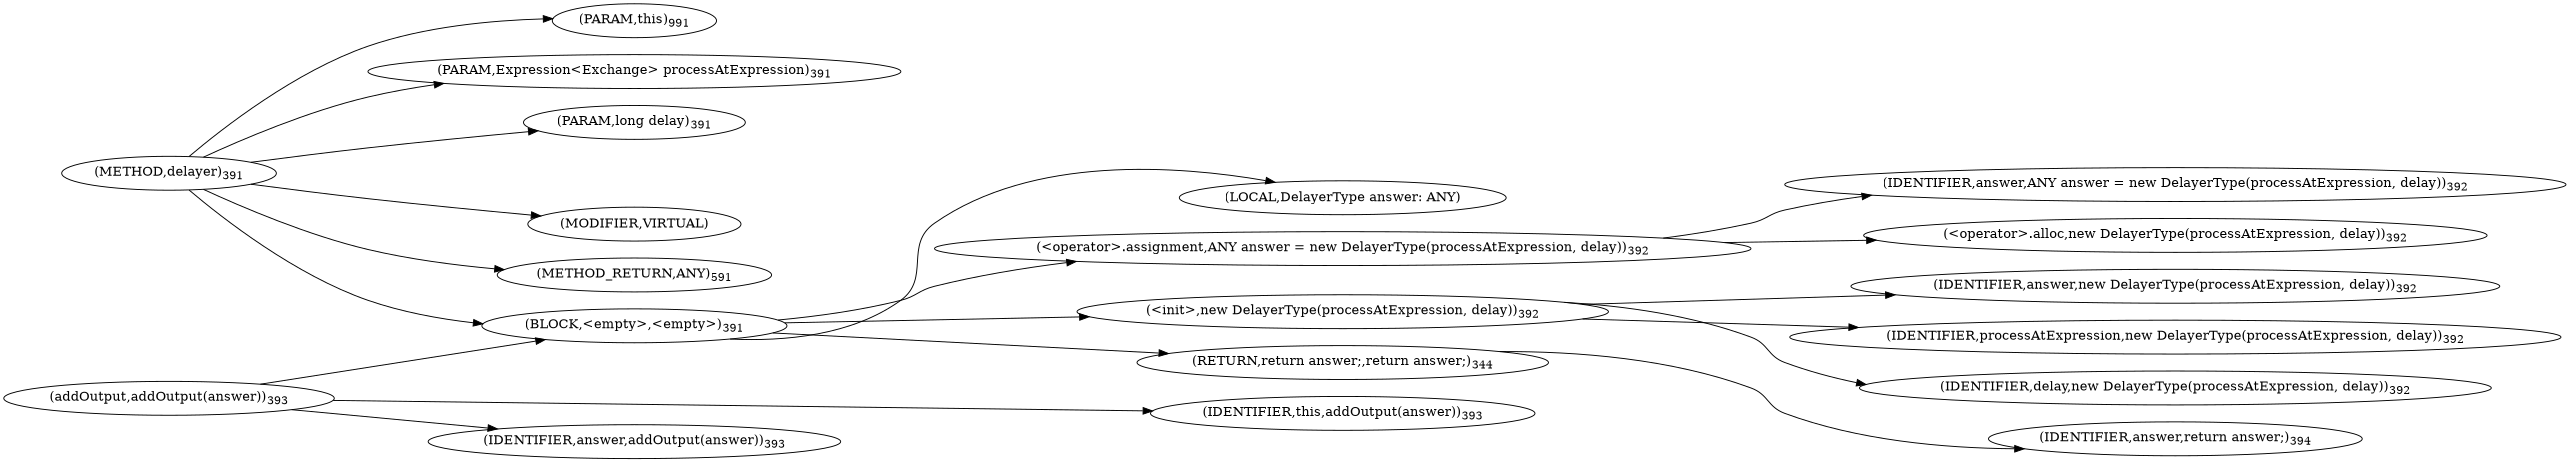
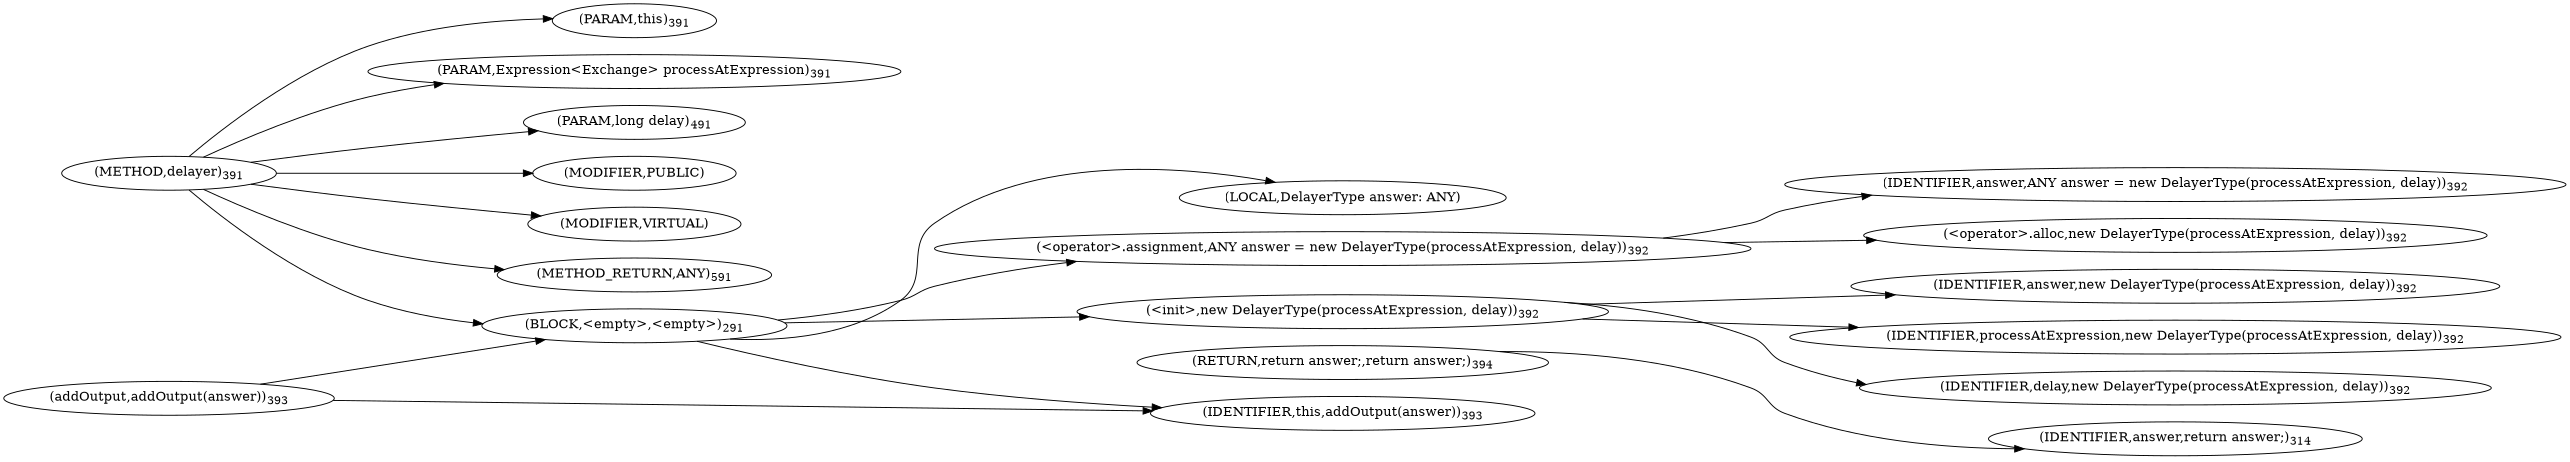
node "(PARAM,this)": text "991" -> "391"
node "(PARAM,long delay)": text "391" -> "491"
node "(MODIFIER,PUBLIC)": added
node "(BLOCK,<empty>,<empty>)": text "391" -> "291"
edge "(BLOCK,<empty>,<empty>)" -> "(RETURN,return answer;,return answer;)": now "(BLOCK,<empty>,<empty>)" -> "(IDENTIFIER,this,addOutput(answer))"
node "(RETURN,return answer;,return answer;)": text "344" -> "394"
node "(IDENTIFIER,answer,return answer;)": text "394" -> "314"
node "(IDENTIFIER,answer,addOutput(answer))": removed
